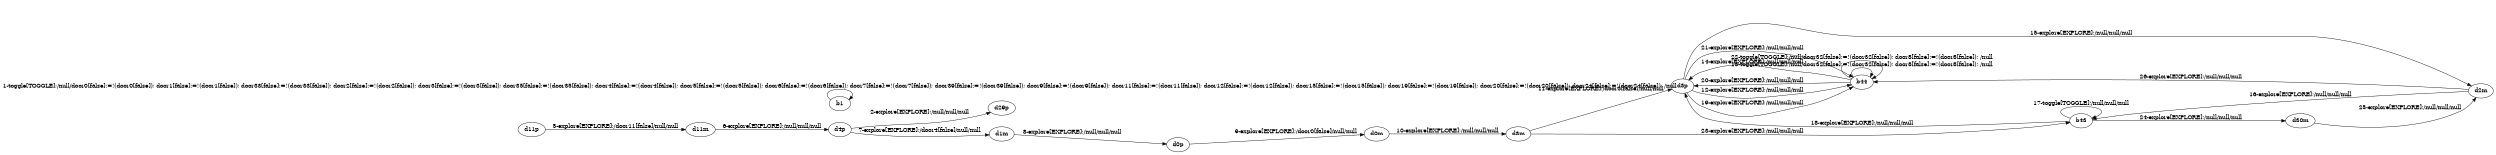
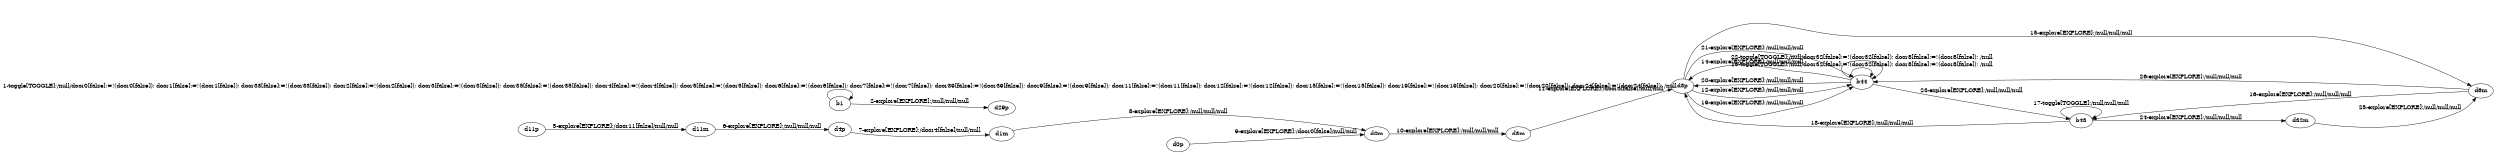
node "d2m": label "d2m" -> "d6m"
node "d30m": label "d30m" -> "d32m"
edge "d4p" -> "d29p": now "b1" -> "d29p"
edge "d3m" -> "b43": now "b44" -> "b43"
edge "d1m" -> "d0p": now "d1m" -> "d0m"
